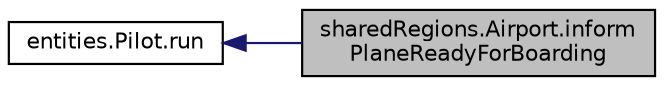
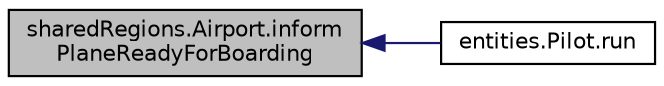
edge "sharedRegions.Airport.inform PlaneReadyForBoarding" -> "entities.Pilot.run": reversed
